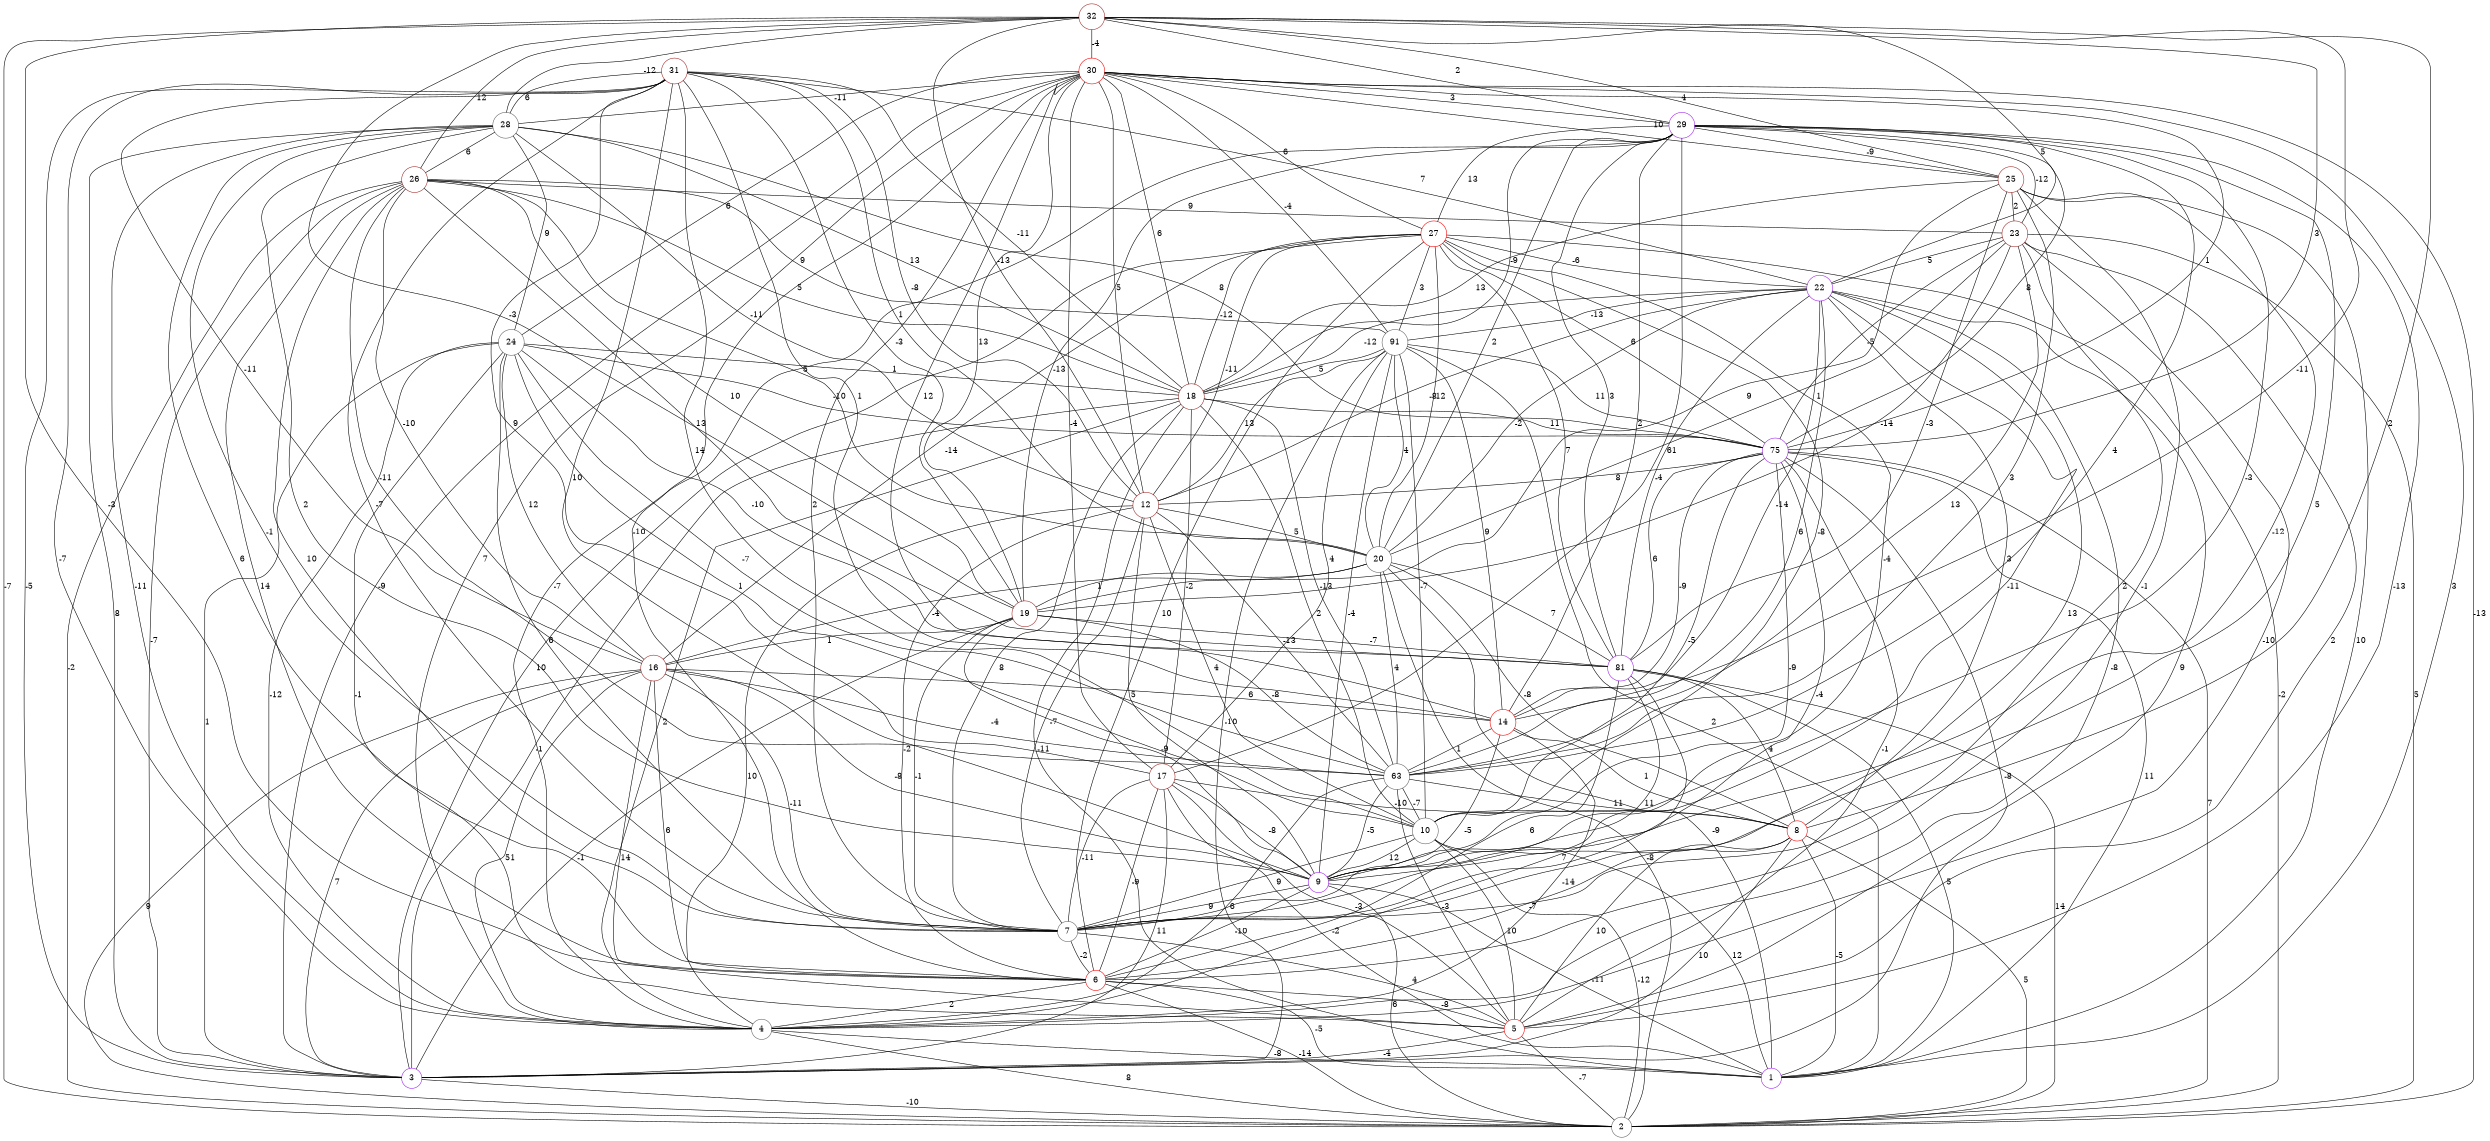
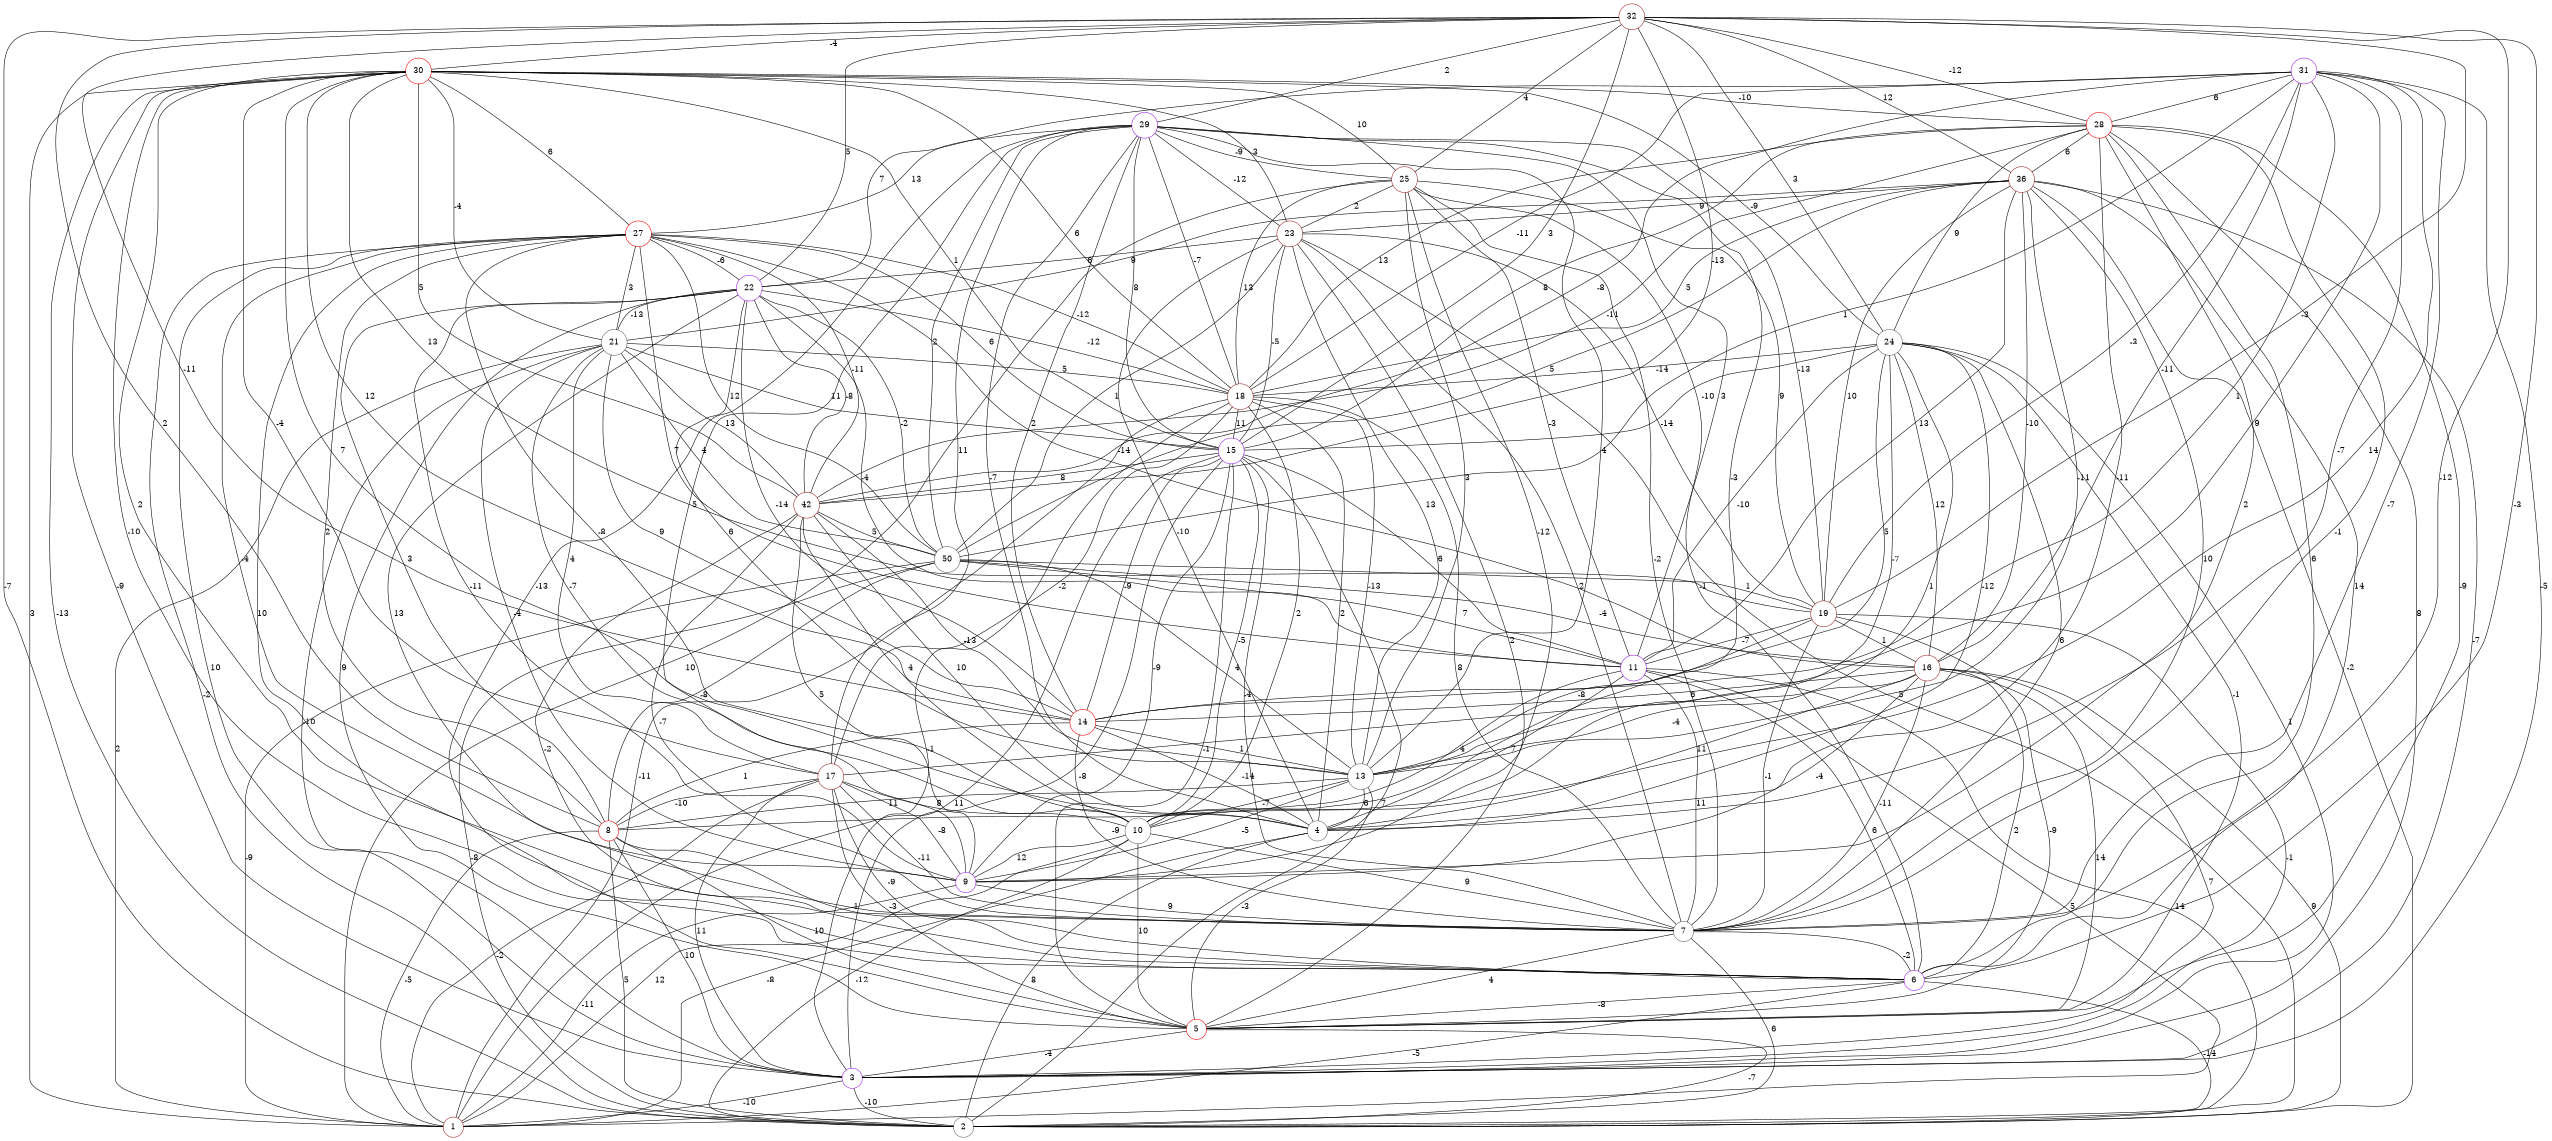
node "31": color brown -> purple
edge "30" -- "29": now "30" -- "23"
edge "30" -- "28": label "-11" -> "-10"
node "28": color gray40 -> red
edge "32" -- "24": added, label "3"
node "26": label "26" -> "36"
edge "30" -- "24": label "6" -> "-9"
edge "29" -- "18": label "-9" -> "-7"
edge "23" -- "22": label "5" -> "6"
edge "32" -- "7": added, label "-12"
node "91": label "91" -> "21"
edge "24" -- "18": label "1" -> "-14"
edge "29" -- "17": label "61" -> "11"
node "75": label "75" -> "15"
edge "27" -- "8": added, label "2"
edge "25" -- "7": added, label "-2"
node "12": label "12" -> "42"
node "20": label "20" -> "50"
edge "31" -- "9": removed, label "10"
edge "24" -- "14": added, label "5"
node "81": label "81" -> "11"
edge "19" -- "9": now "19" -- "5"
edge "16" -- "9": label "-8" -> "-4"
node "63": label "63" -> "13"
edge "17" -- "10": added, label "8"
edge "16" -- "6": label "6" -> "2"
edge "14" -- "7": label "-5" -> "-9"
edge "16" -- "4": label "51" -> "11"
edge "22" -- "4": removed, label "-8"
edge "8" -- "6": label "-7" -> "-1"
edge "9" -- "6": removed, label "-10"
edge "28" -- "5": added, label "-9"
node "6": color red -> purple
edge "6" -- "4": removed, label "2"
edge "9" -- "2": now "7" -- "2"
node "1": color purple -> brown
edge "3" -- "1": added, label "-10"
